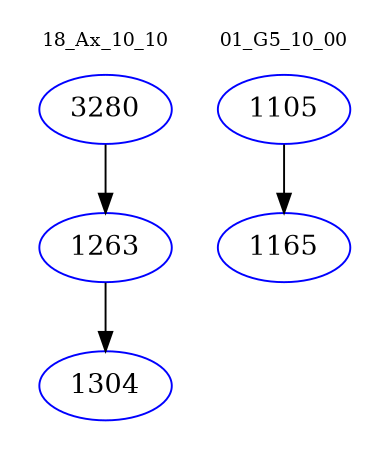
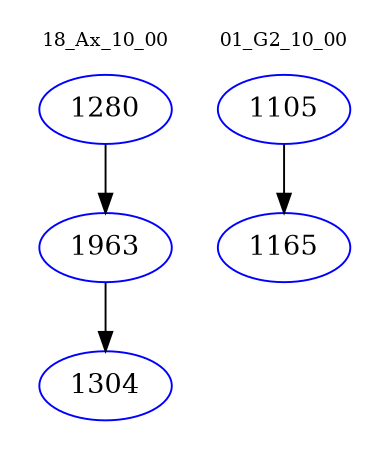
cluster "18_Ax_10_10": label "18_Ax_10_10" -> "18_Ax_10_00"
cluster "01_G5_10_00": label "01_G5_10_00" -> "01_G2_10_00"
node "3280": label "3280" -> "1280"
node "1263": label "1263" -> "1963"
